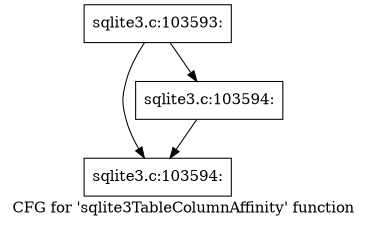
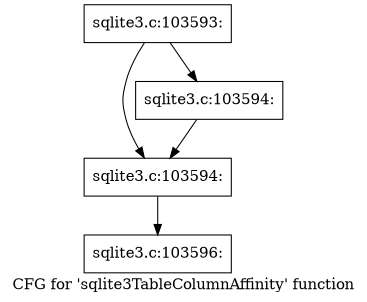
node "sqlite3.c:103596:": added
